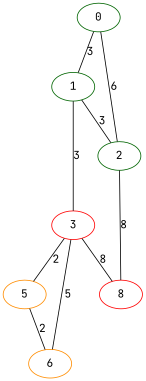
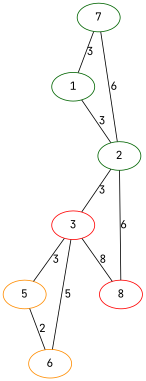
node "0": label "0" -> "7"
edge "1" -- "3": now "2" -- "3"
edge "2" -- "8": label "8" -> "6"
edge "3" -- "5": label "2" -> "3"
